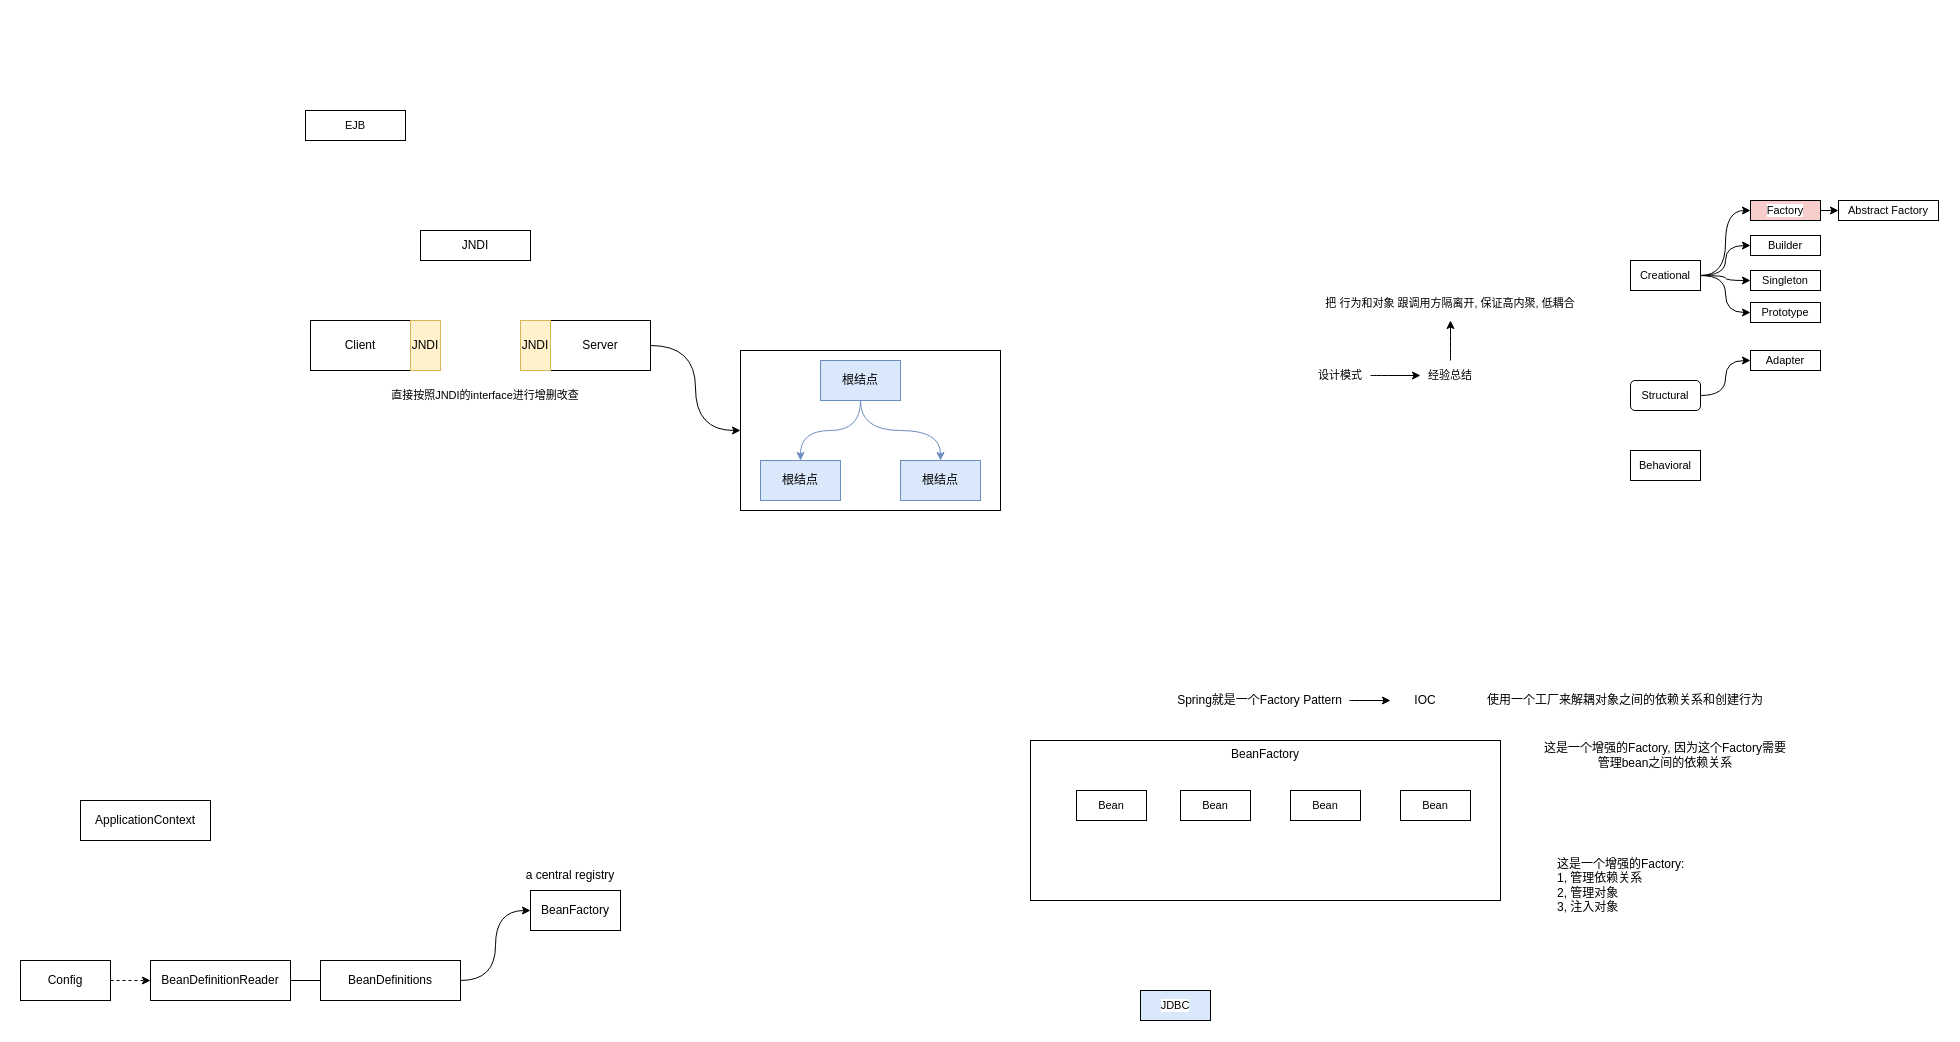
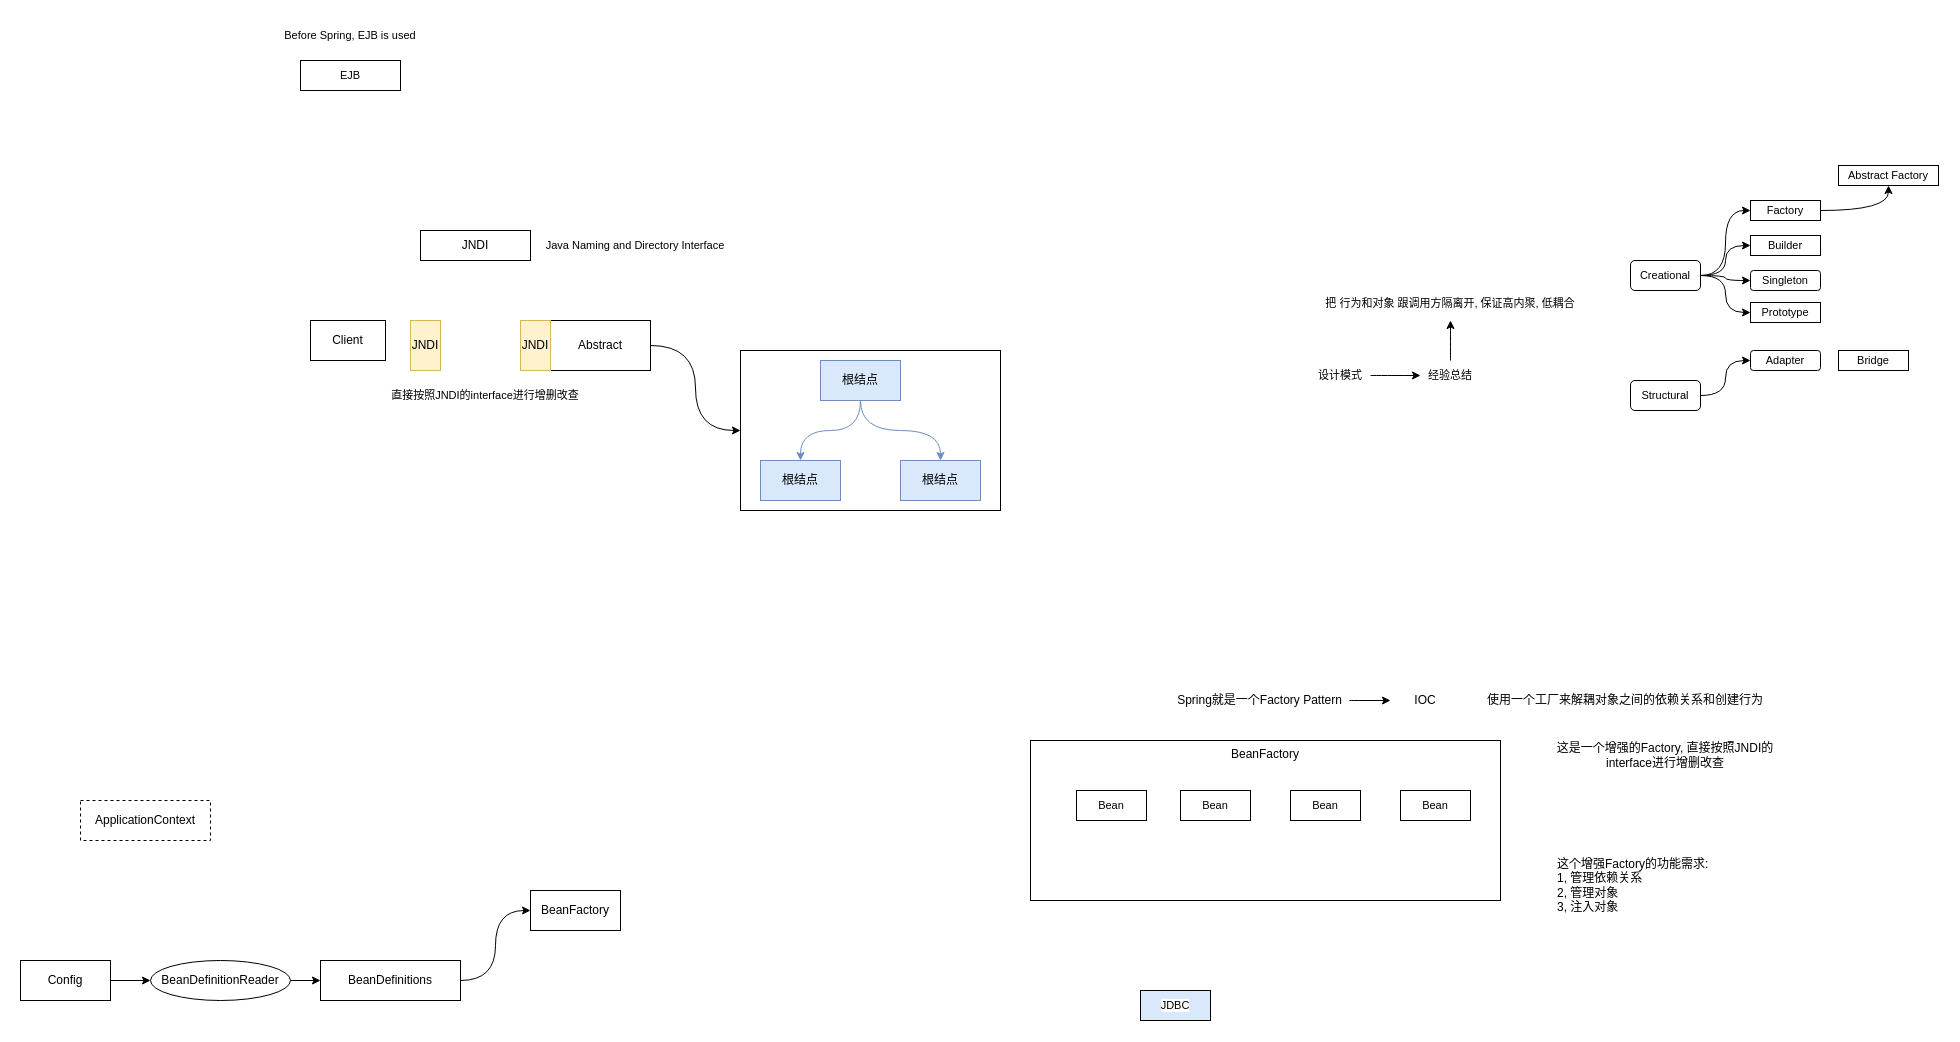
node "Before Spring, EJB is used": added
node "EJB": moved (356, 126) -> (351, 76)
node "Factory": fillcolor #f8cecc -> #ffffff
node "Abstract Factory": moved (1889, 211) -> (1889, 176)
node "Java Naming and Directory Interface": added
node "Creational": shape rectangle -> rounded rectangle
node "Singleton": shape rectangle -> rounded rectangle
node "Client": size 100x50 -> 75x40
node "Server": label "Server" -> "Abstract"
node "Adapter": shape rectangle -> rounded rectangle
node "Bridge": added
node "Behavioral": removed
node "这是一个增强的Factory, 因为这个Factory需要管理bean之间的依赖关系": label "这是一个增强的Factory, 因为这个Factory需要管理bean之间的依赖关系" -> "这是一个增强的Factory, 直接按照JNDI的interface进行增删改查"
node "ApplicationContext": style solid -> dashed
node "a central registry": removed
node "这是一个增强的Factory: 1, 管理依赖关系 2, 管理对象 3, 注入对象": label "这是一个增强的Factory: 1, 管理依赖关系 2, 管理对象 3, 注入对象" -> "这个增强Factory的功能需求: 1, 管理依赖关系 2, 管理对象 3, 注入对象"
edge "Config" -> "BeanDefinitionReader": style dashed -> solid
node "BeanDefinitionReader": shape rectangle -> ellipse
edge "BeanDefinitionReader" -- "BeanDefinitions": arrowhead none -> classic
